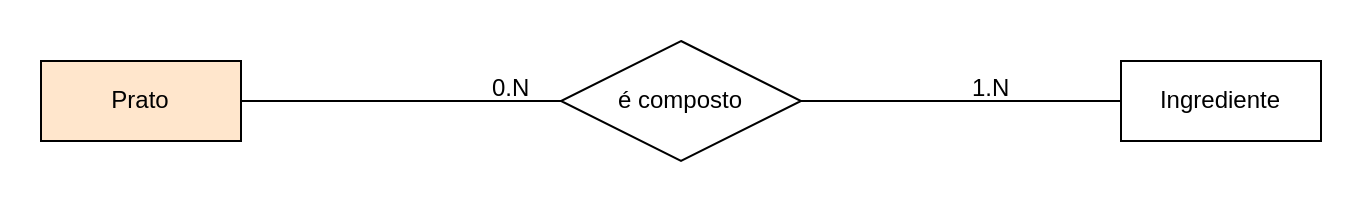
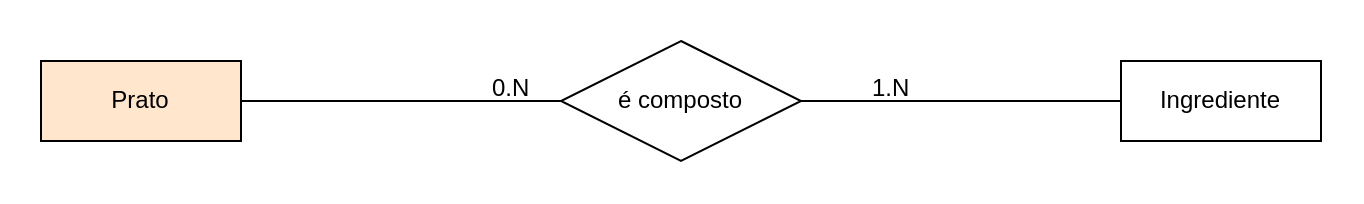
node "1.N": moved (1001, 91) -> (901, 91)
